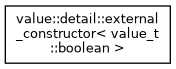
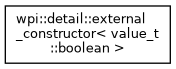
node "value::detail::external _constructor< value_t ::boolean >": label "value::detail::external _constructor< value_t ::boolean >" -> "wpi::detail::external _constructor< value_t ::boolean >"
